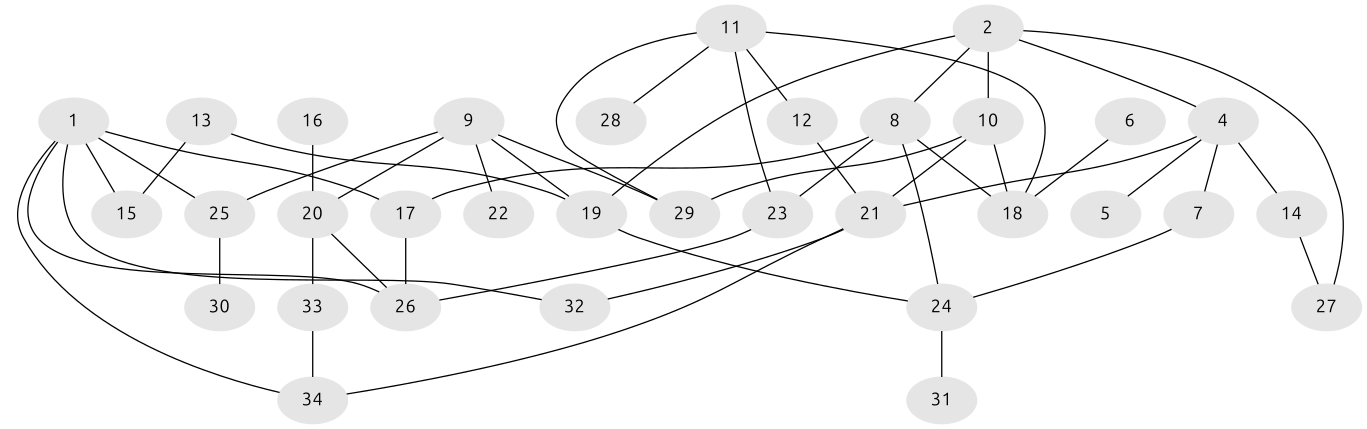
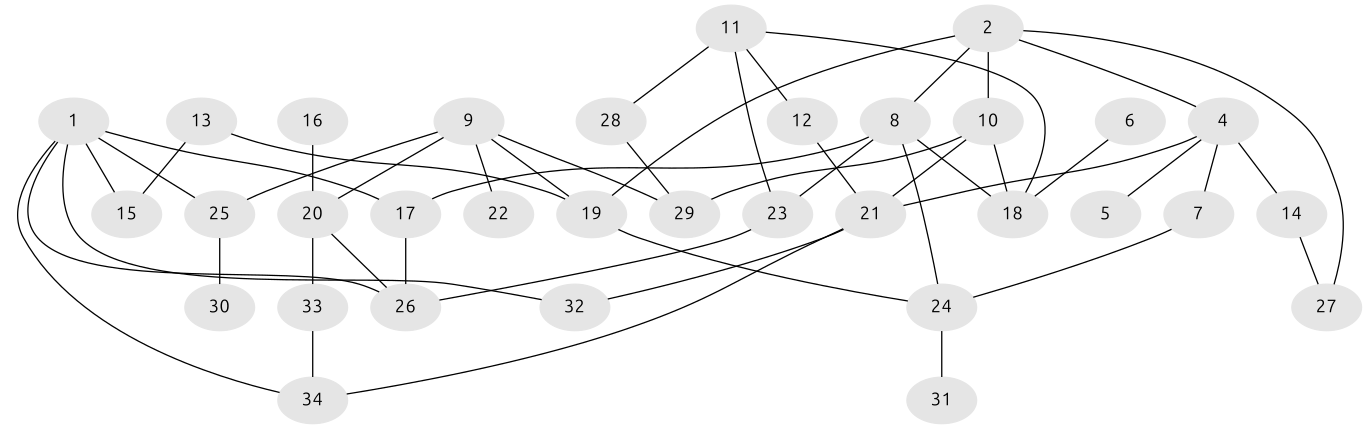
edge "11" -- "29": now "28" -- "29"
